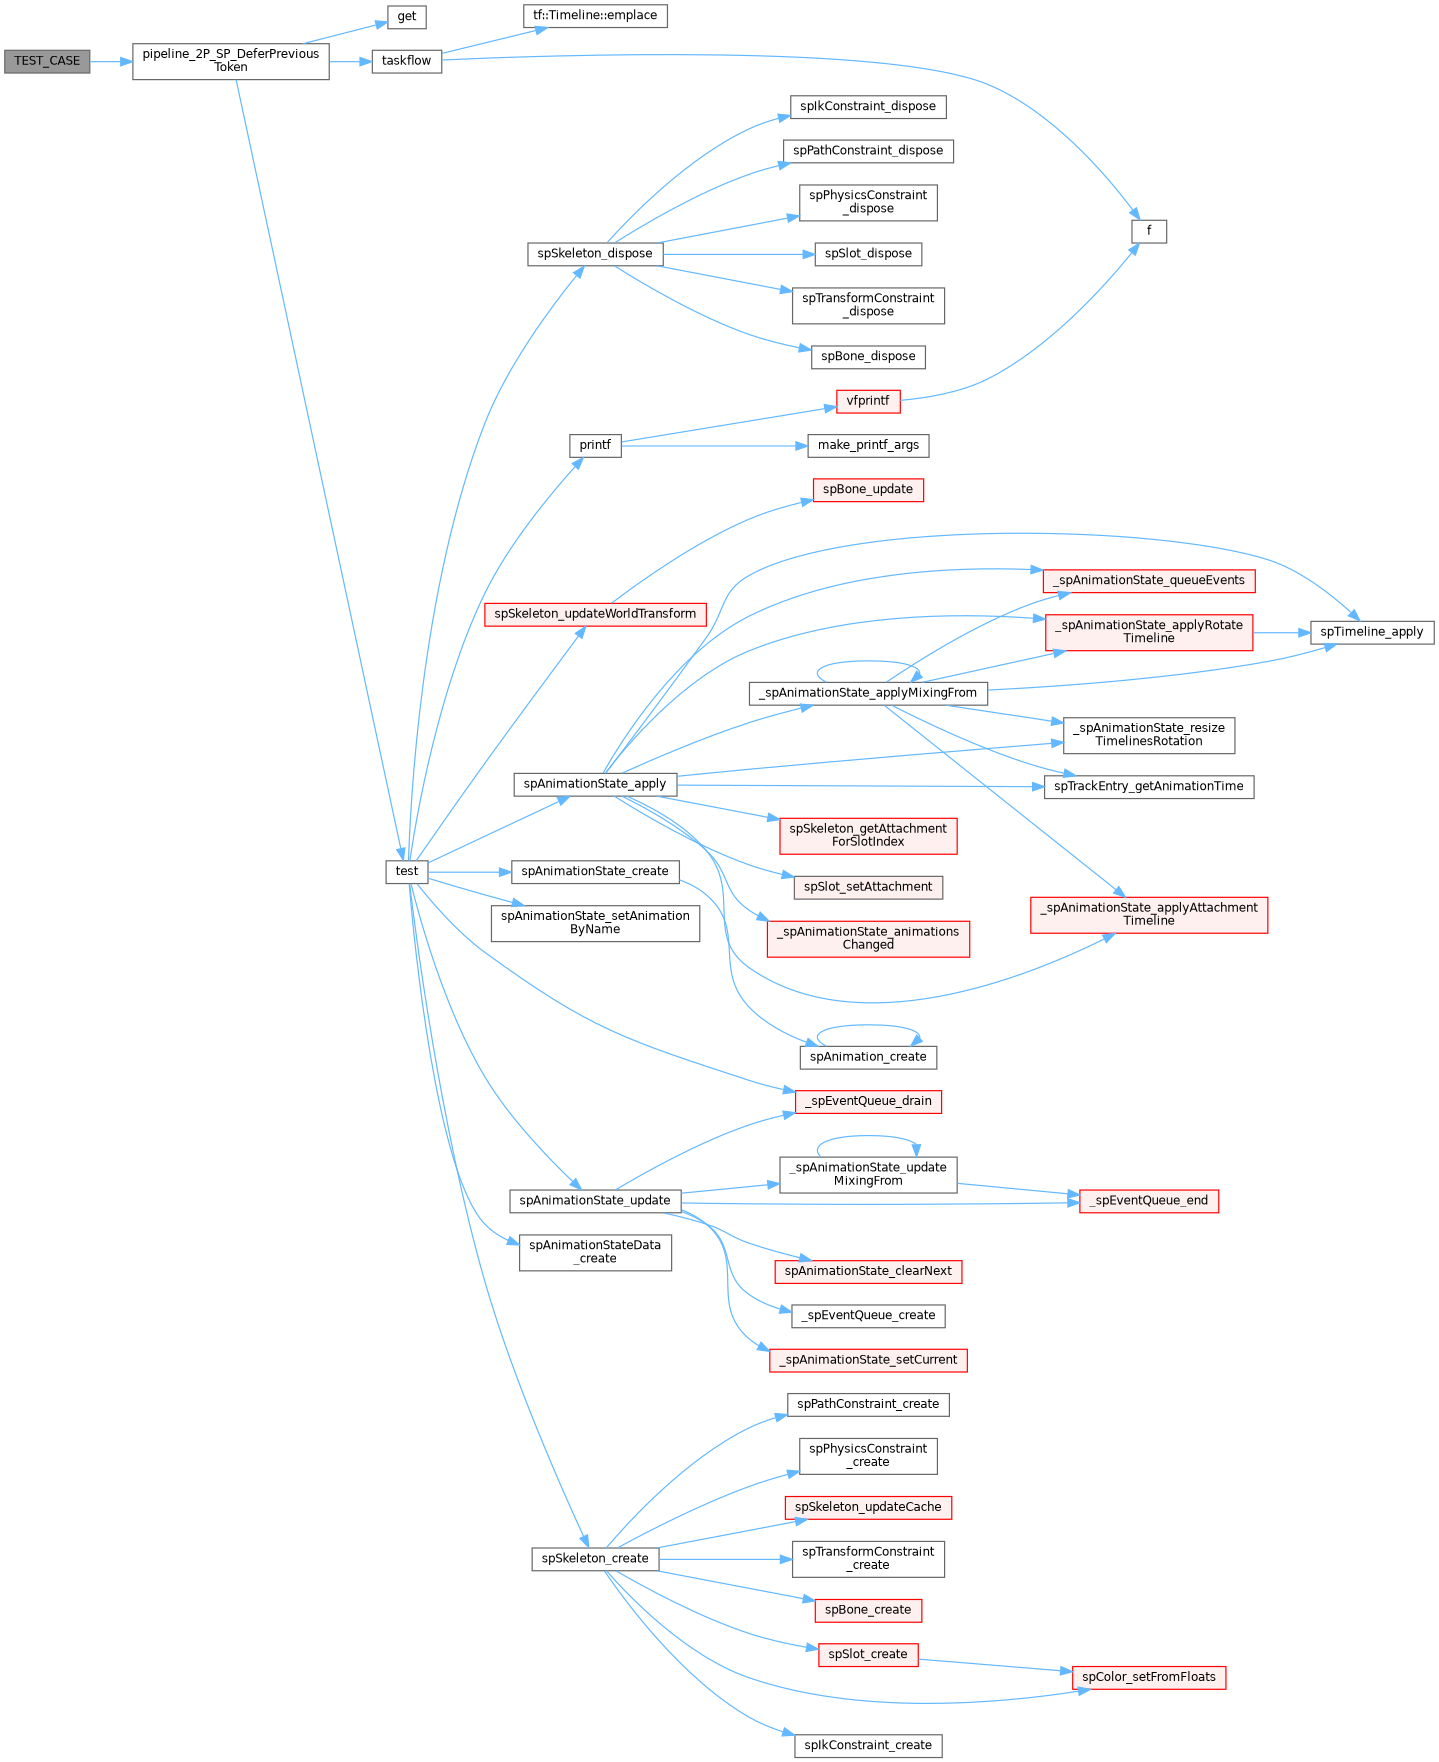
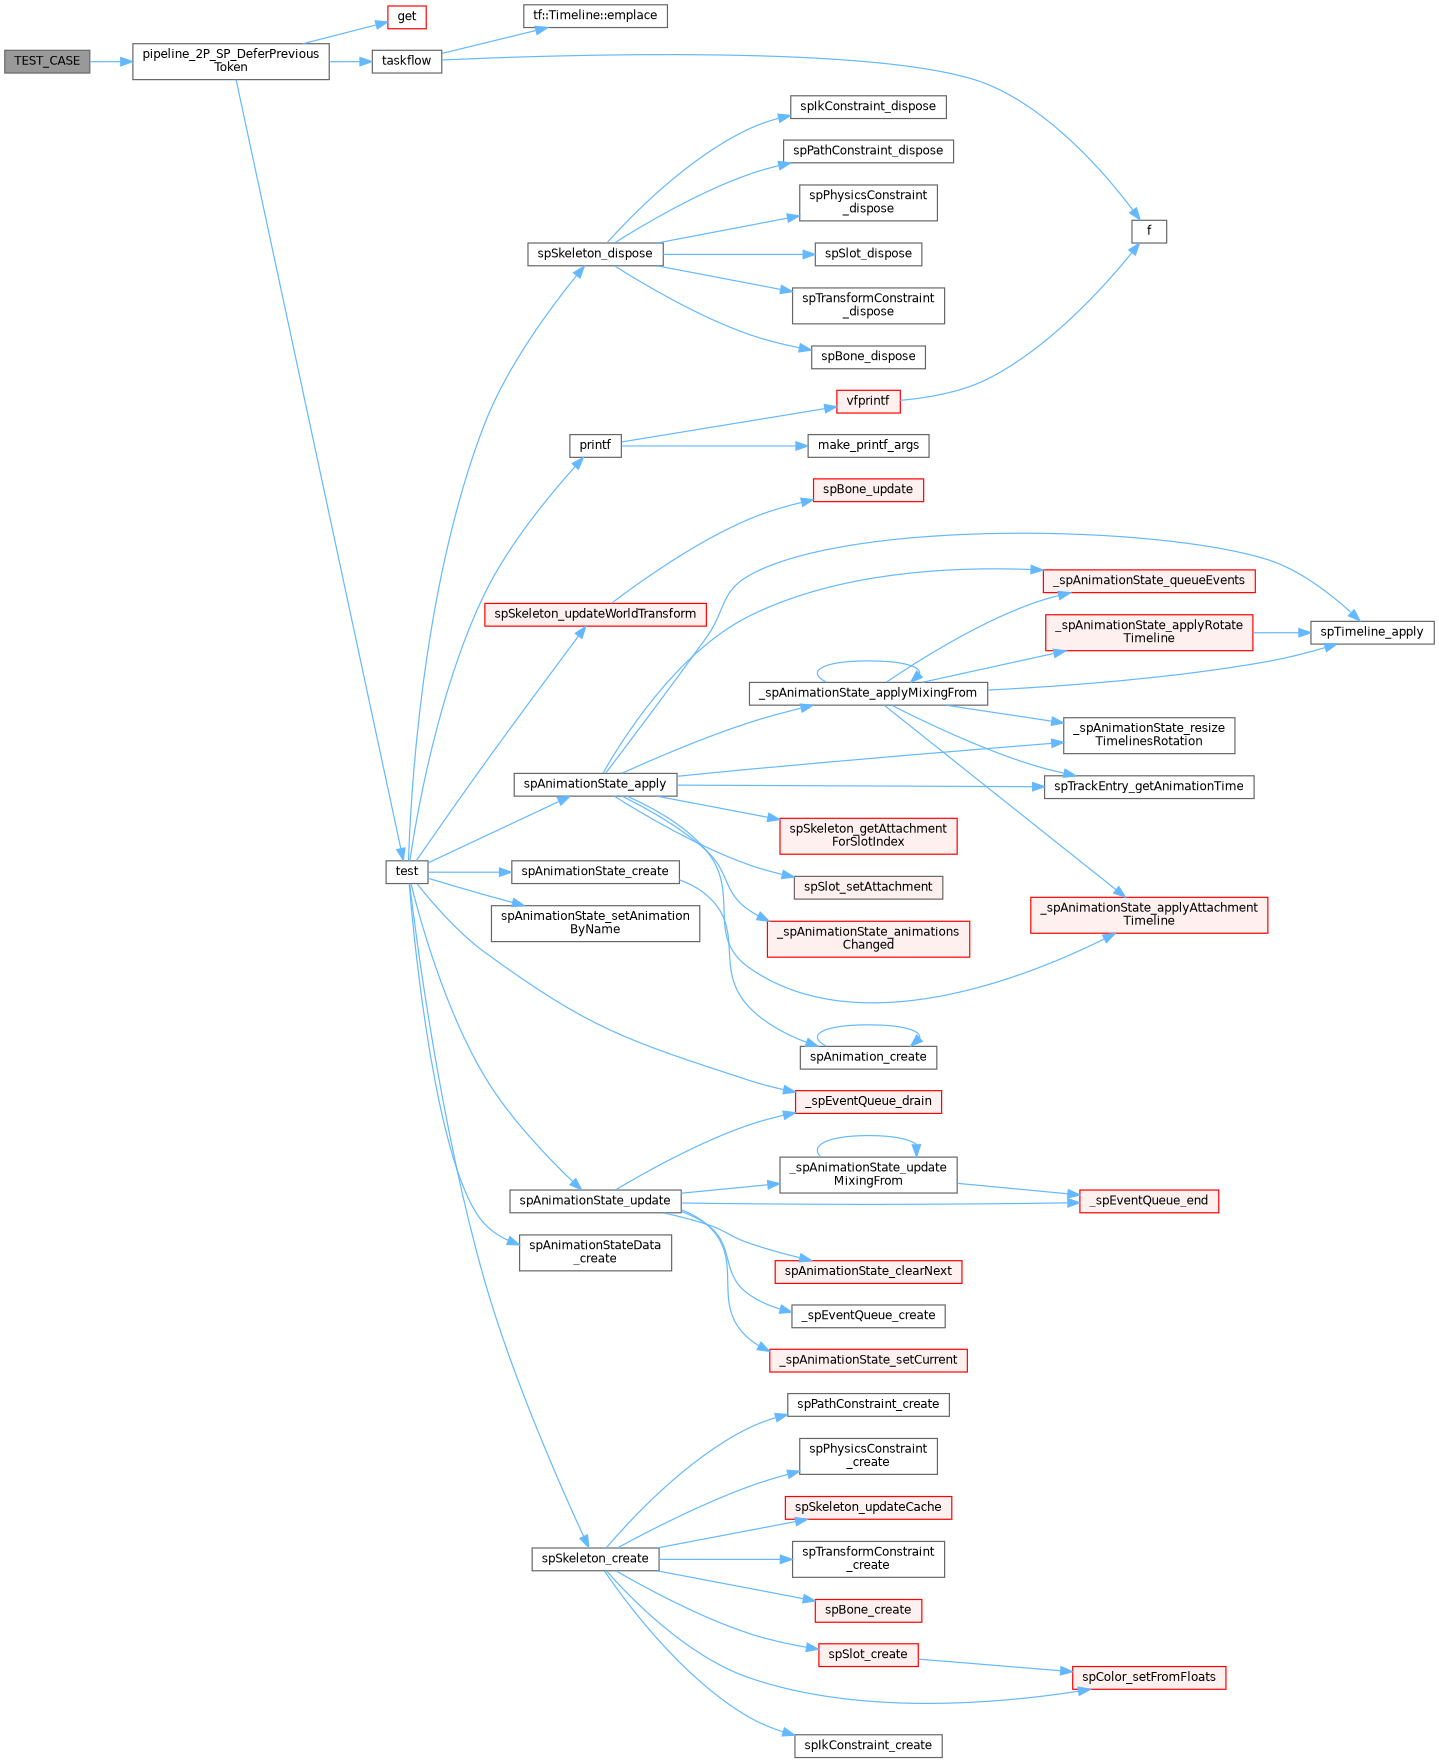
node "get": color grey40 -> red
edge "spAnimationState_apply" -> "_spAnimationState_applyRotate Timeline": removed
